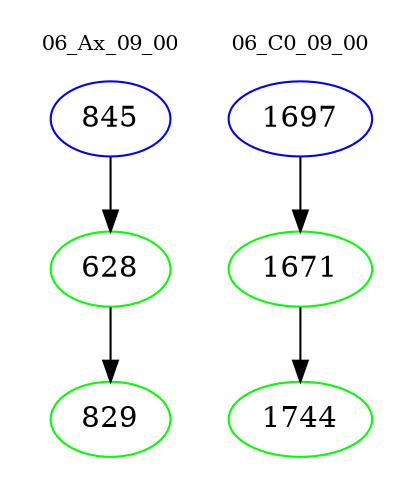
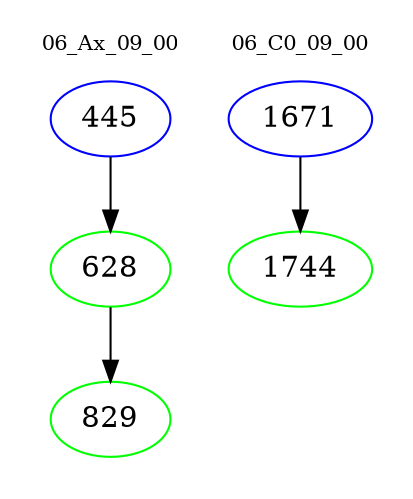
node "845": label "845" -> "445"
node "1697": removed
node "1671": color green -> blue
